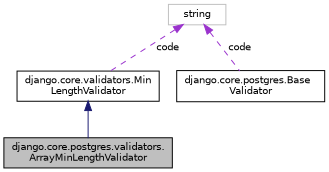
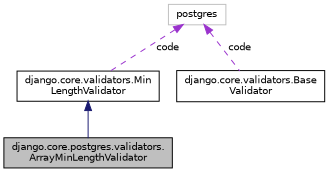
node "string": label "string" -> "postgres"
node "django.core.postgres.Base Validator": label "django.core.postgres.Base Validator" -> "django.core.validators.Base Validator"
